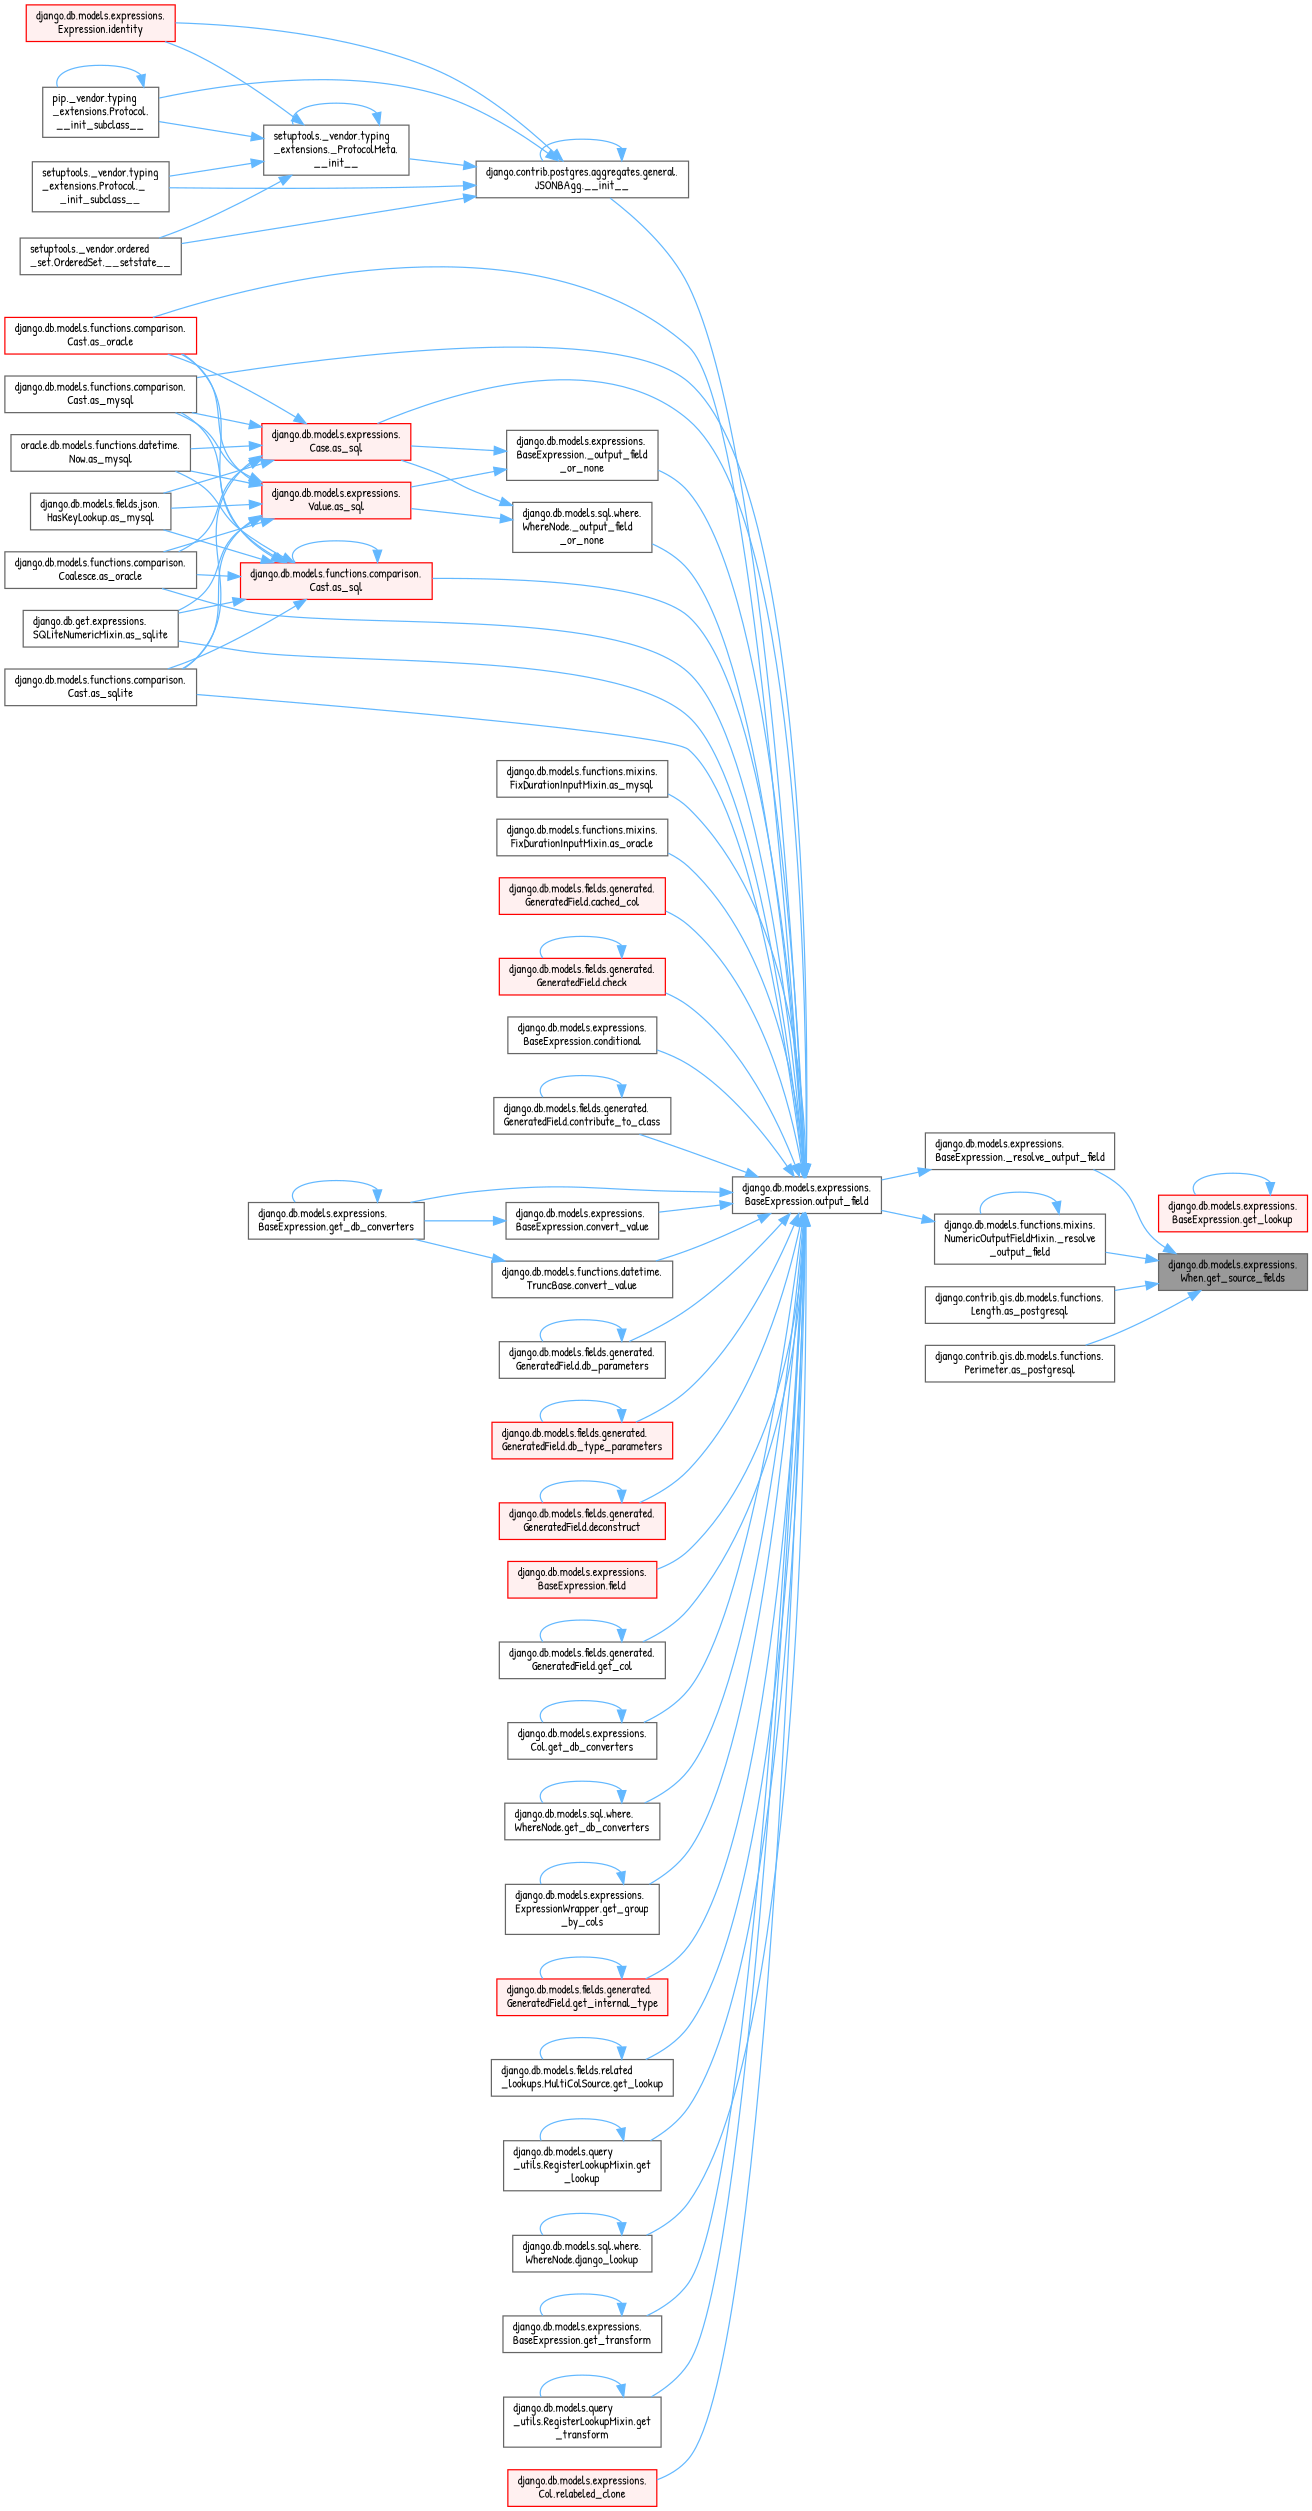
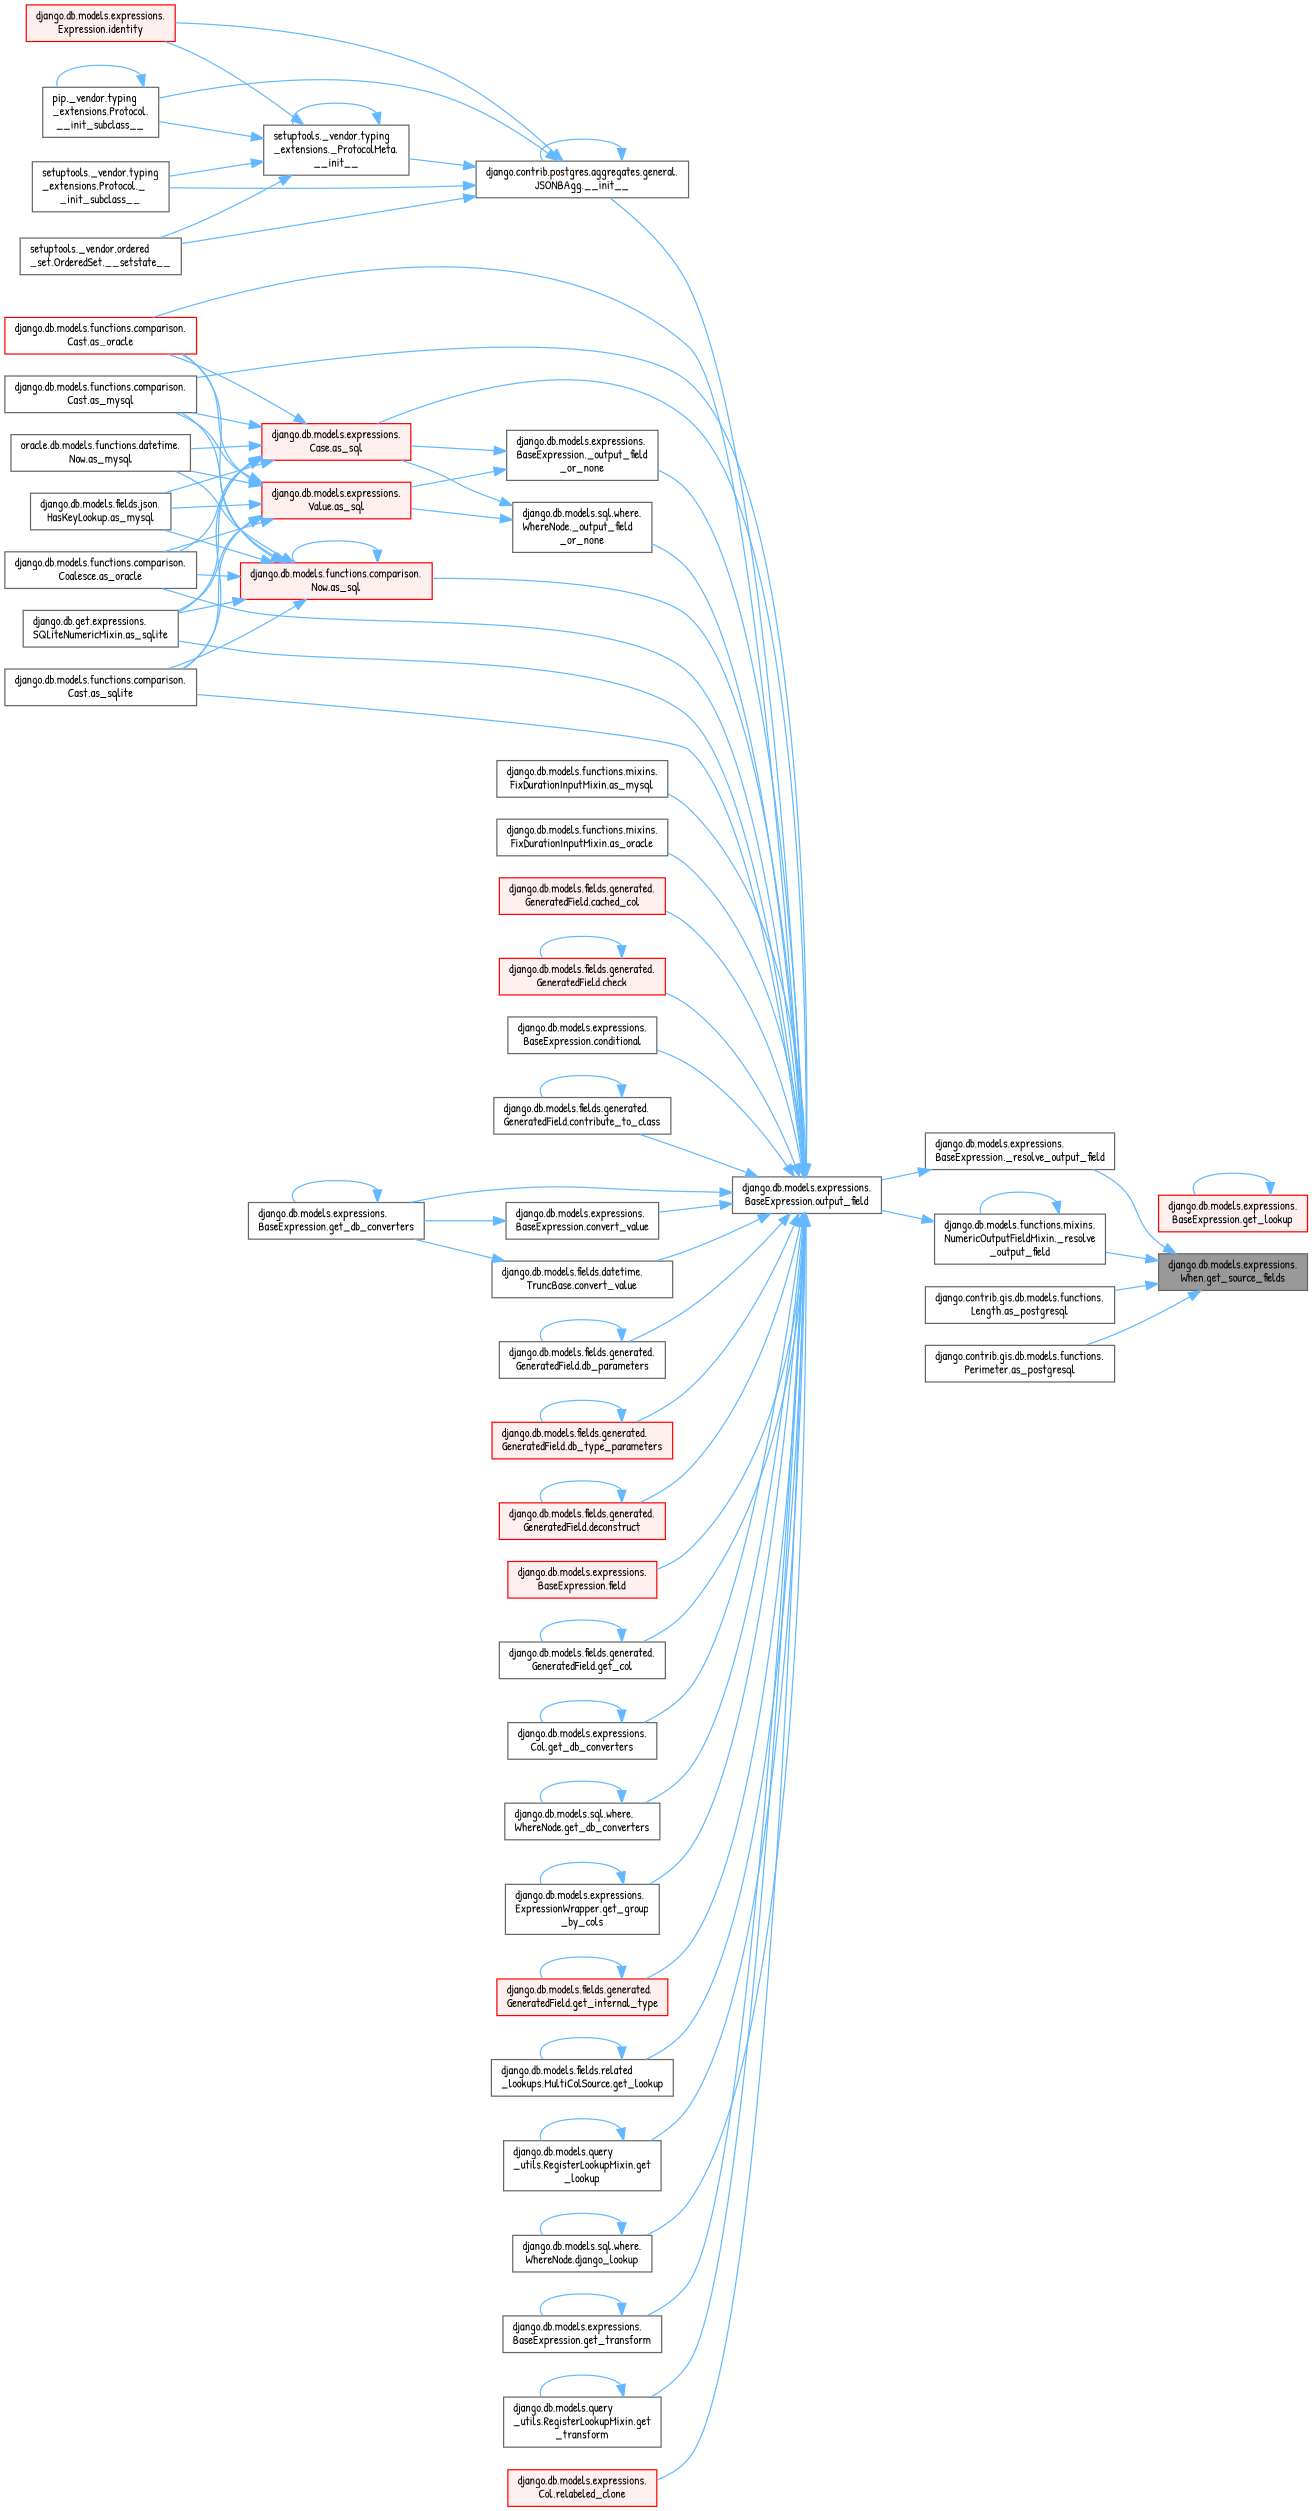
edge "django.db.get.expressions. SQLiteNumericMixin.as_sqlite" -> "django.db.models.expressions. Case.as_sql": added
node "django.db.models.functions.comparison. Cast.as_sql": label "django.db.models.functions.comparison. Cast.as_sql" -> "django.db.models.functions.comparison. Now.as_sql"
node "django.db.models.functions.datetime. TruncBase.convert_value": label "django.db.models.functions.datetime. TruncBase.convert_value" -> "django.db.models.fields.datetime. TruncBase.convert_value"
